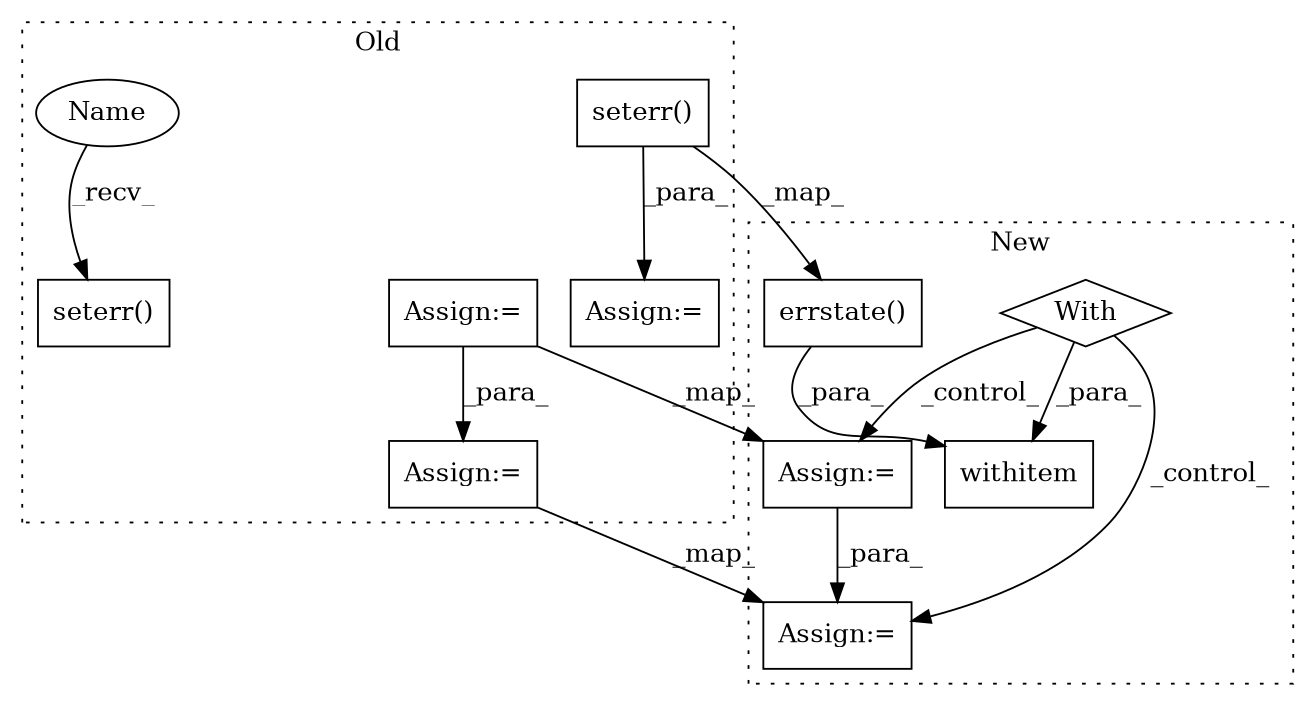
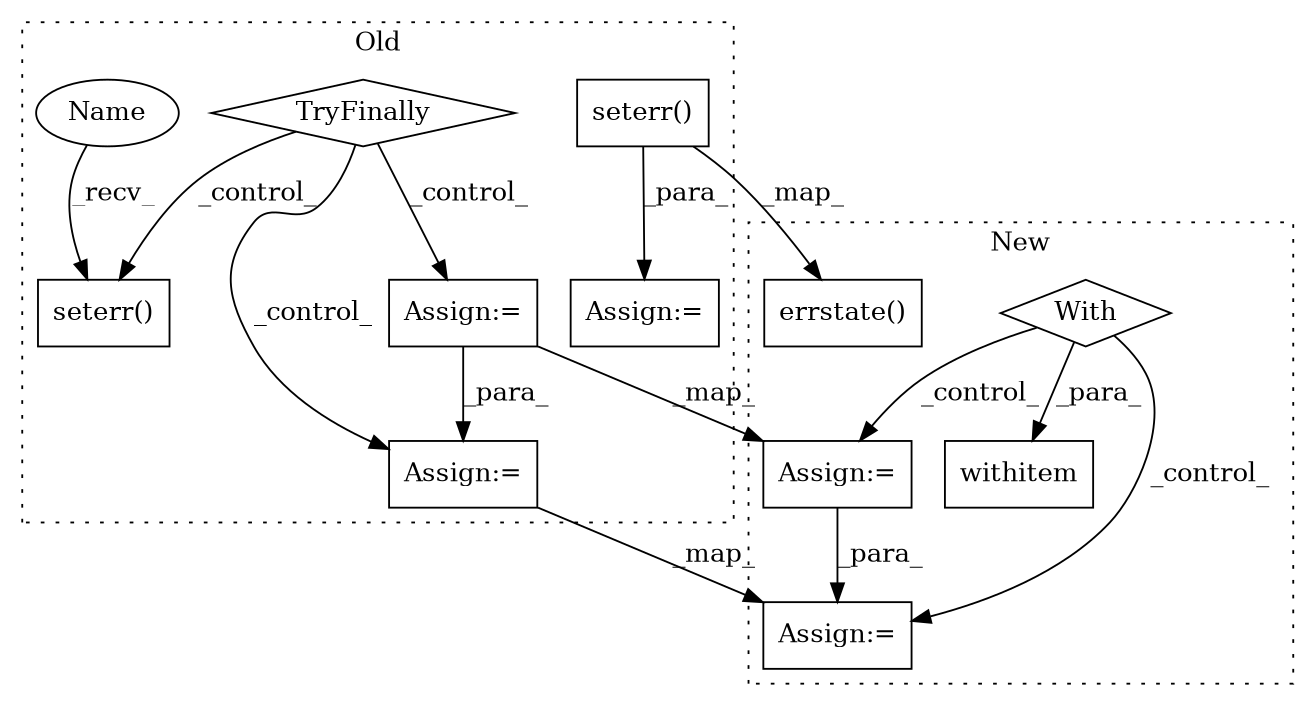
node "TryFinally": added
edge "errstate()" -> "withitem": removed, label "_para_"
